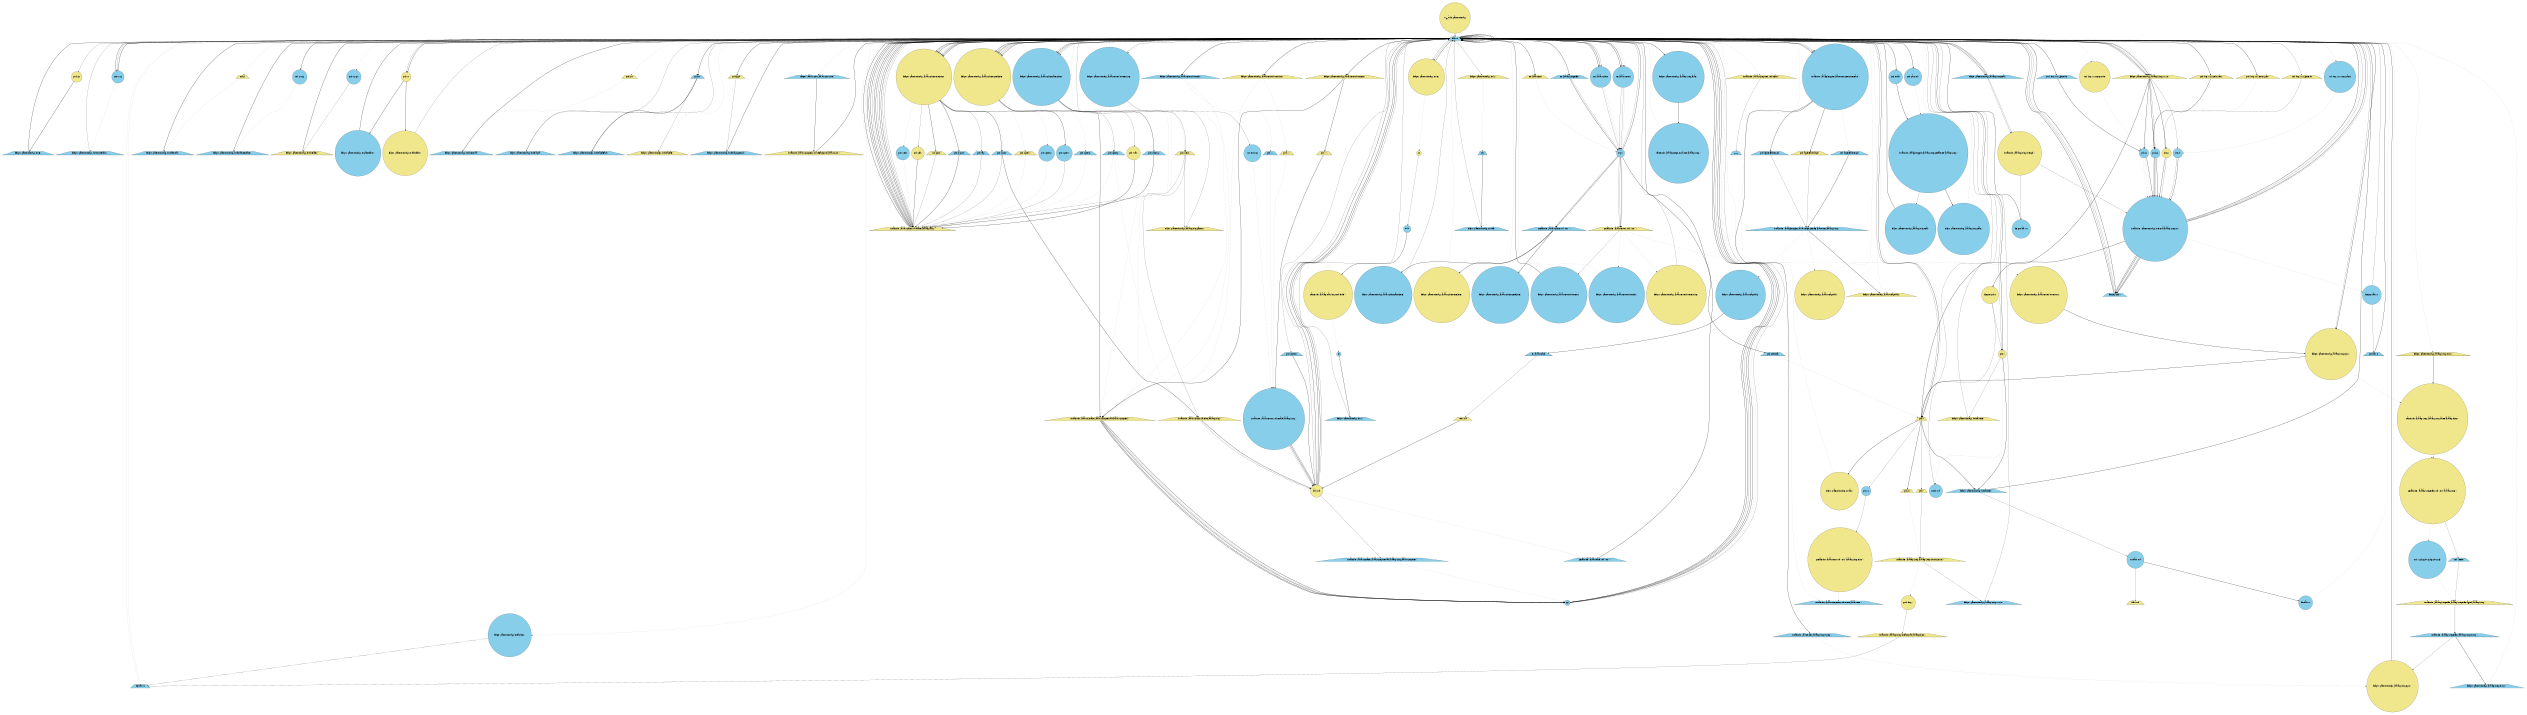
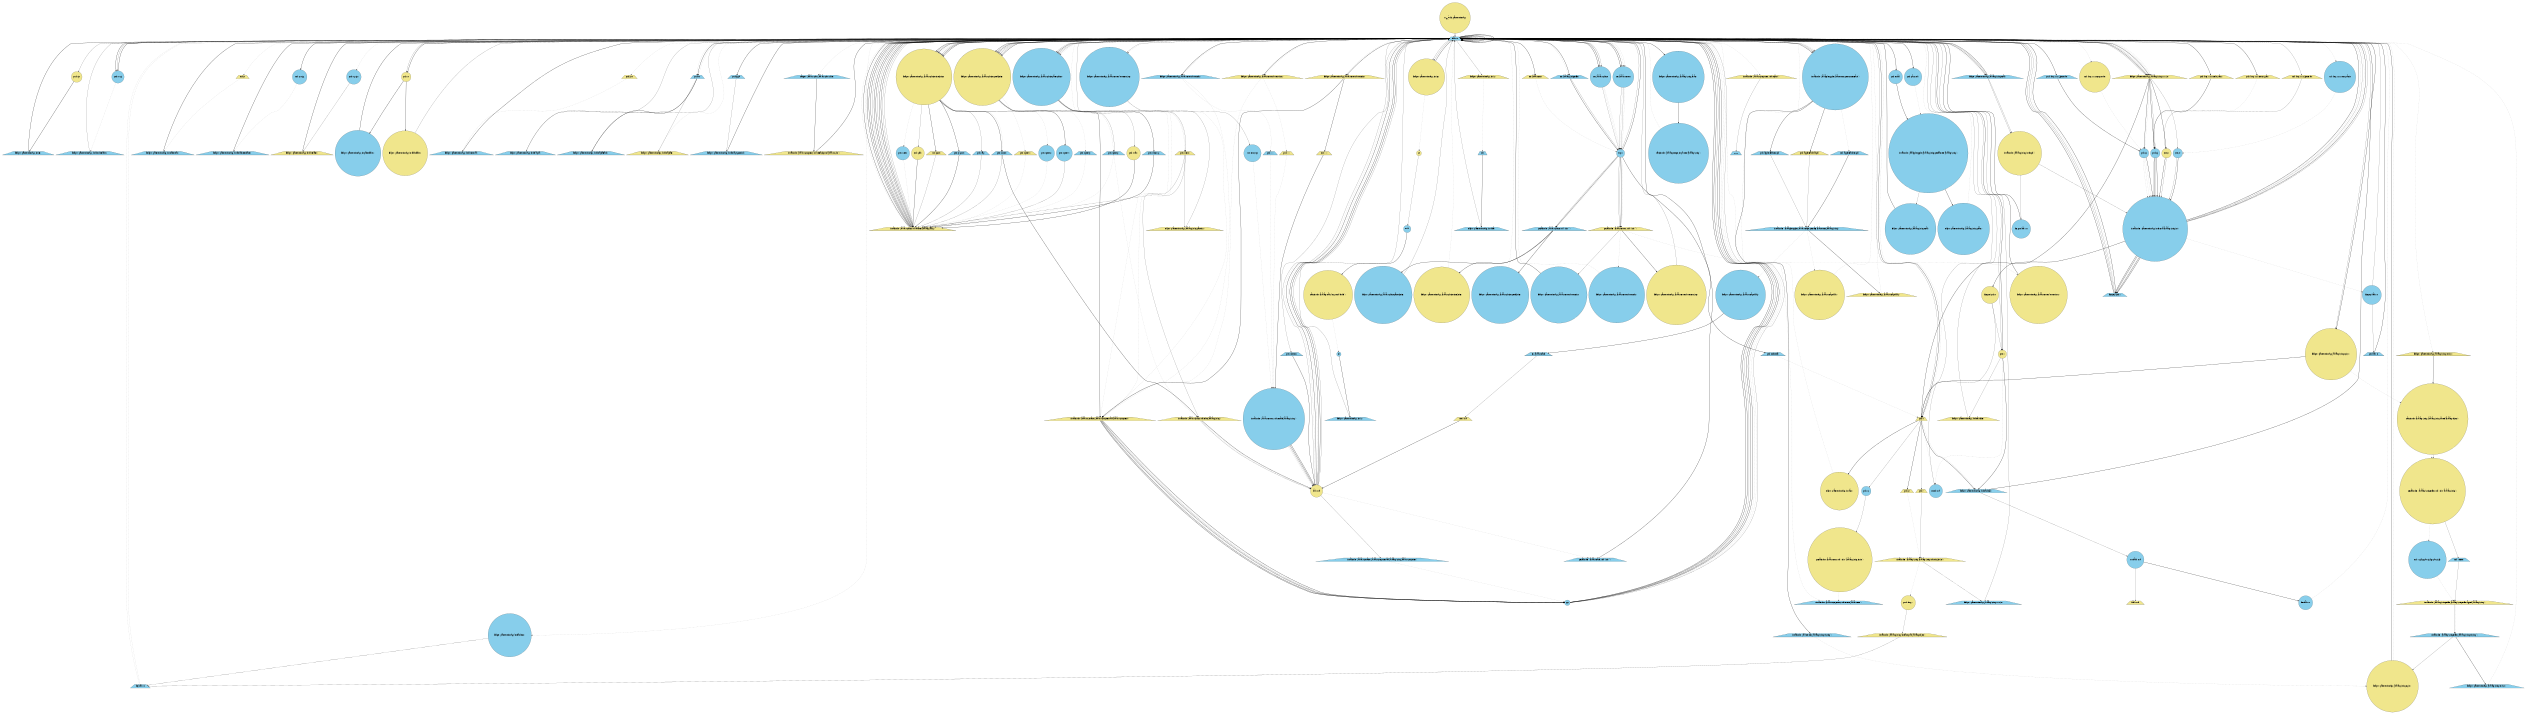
node "push 583.9": fillcolor khaki -> skyblue
edge "specialinvoke <java.awt.Button: void <init>()>" -> "fieldput <planetMotion0982: java.awt.Button buttonRunStop>": style dotted -> bold
edge "fieldput <planetMotion0982: java.awt.Button buttonMinus>" -> "fieldget <planetMotion0982: java.lang.String myStr>": now "fieldput <planetMotion0982: java.awt.Button buttonMinus>" -> "load.r r0"
